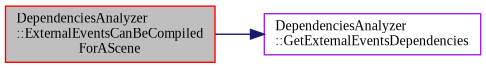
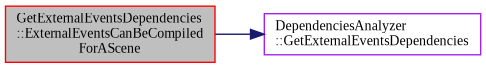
node "DependenciesAnalyzer ::ExternalEventsCanBeCompiled ForAScene": label "DependenciesAnalyzer ::ExternalEventsCanBeCompiled ForAScene" -> "GetExternalEventsDependencies ::ExternalEventsCanBeCompiled ForAScene"
